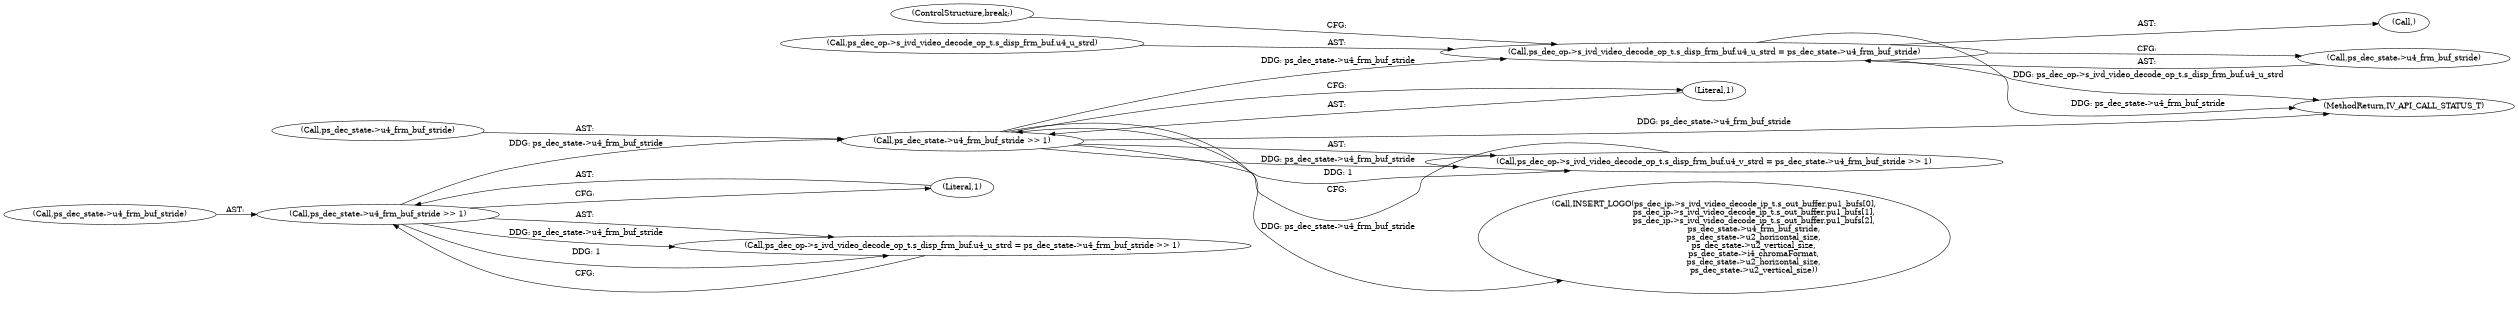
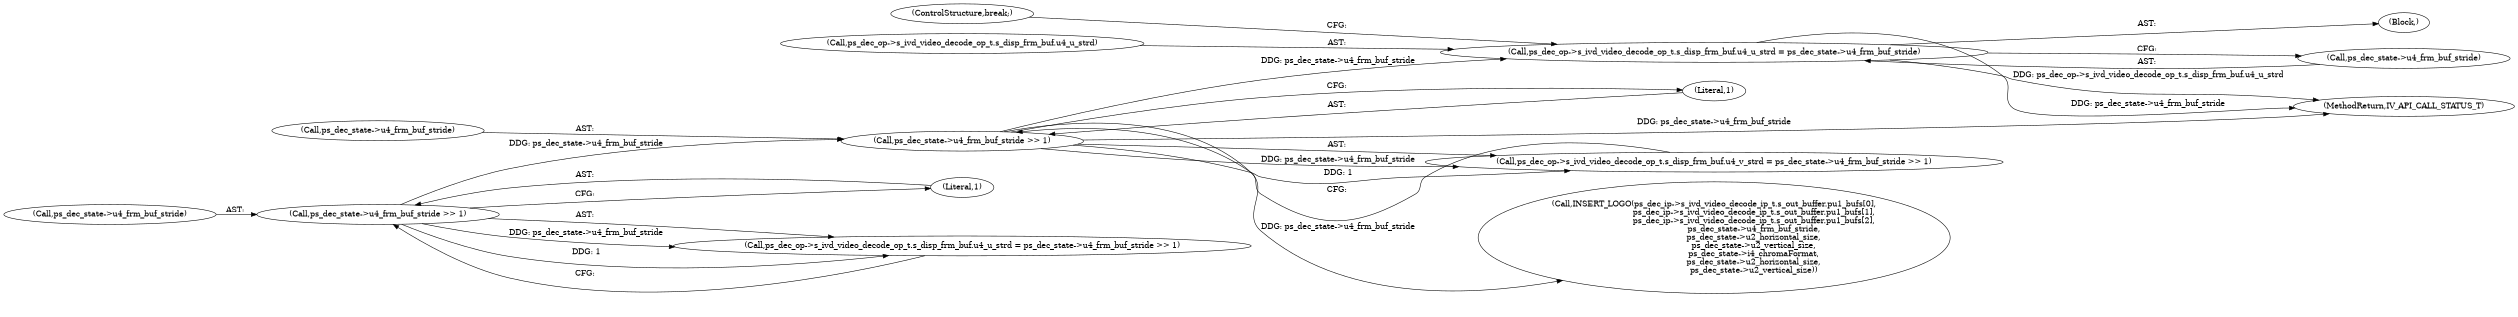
node "(Call,)": label "(Call,)" -> "(Block,)"
